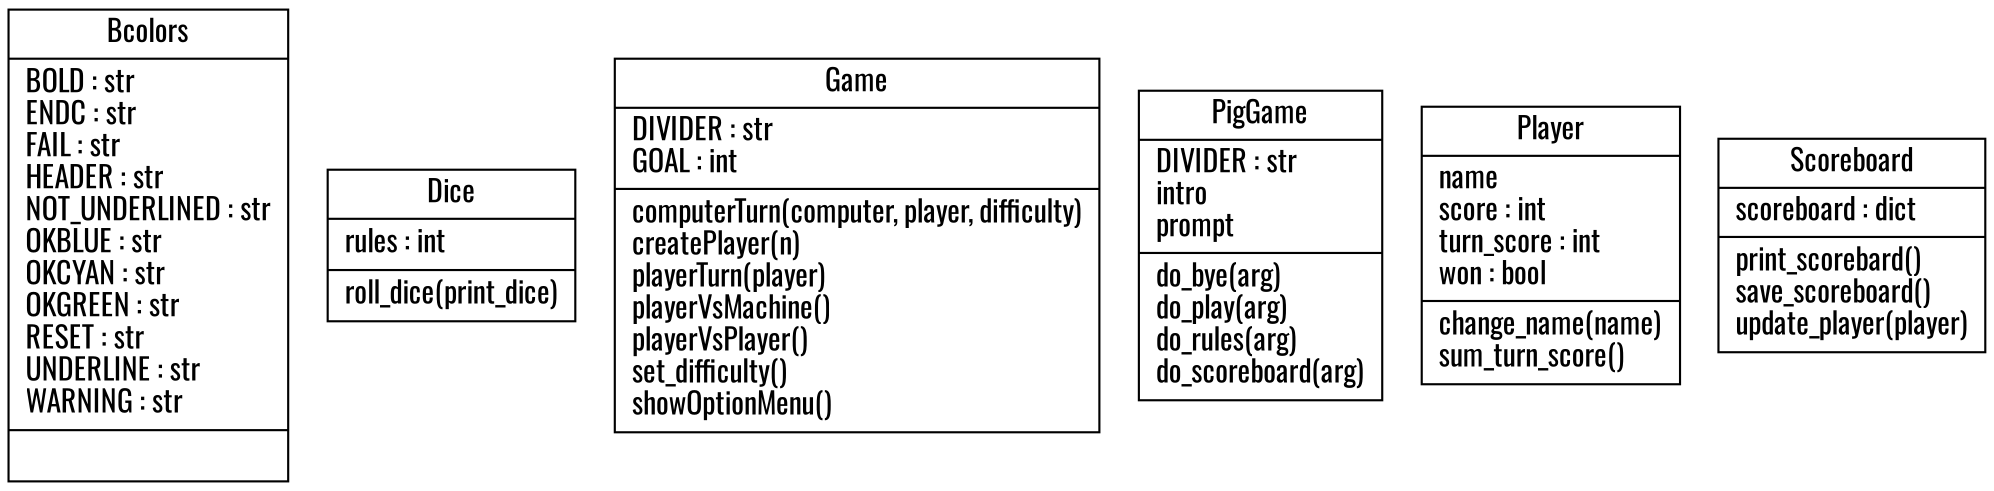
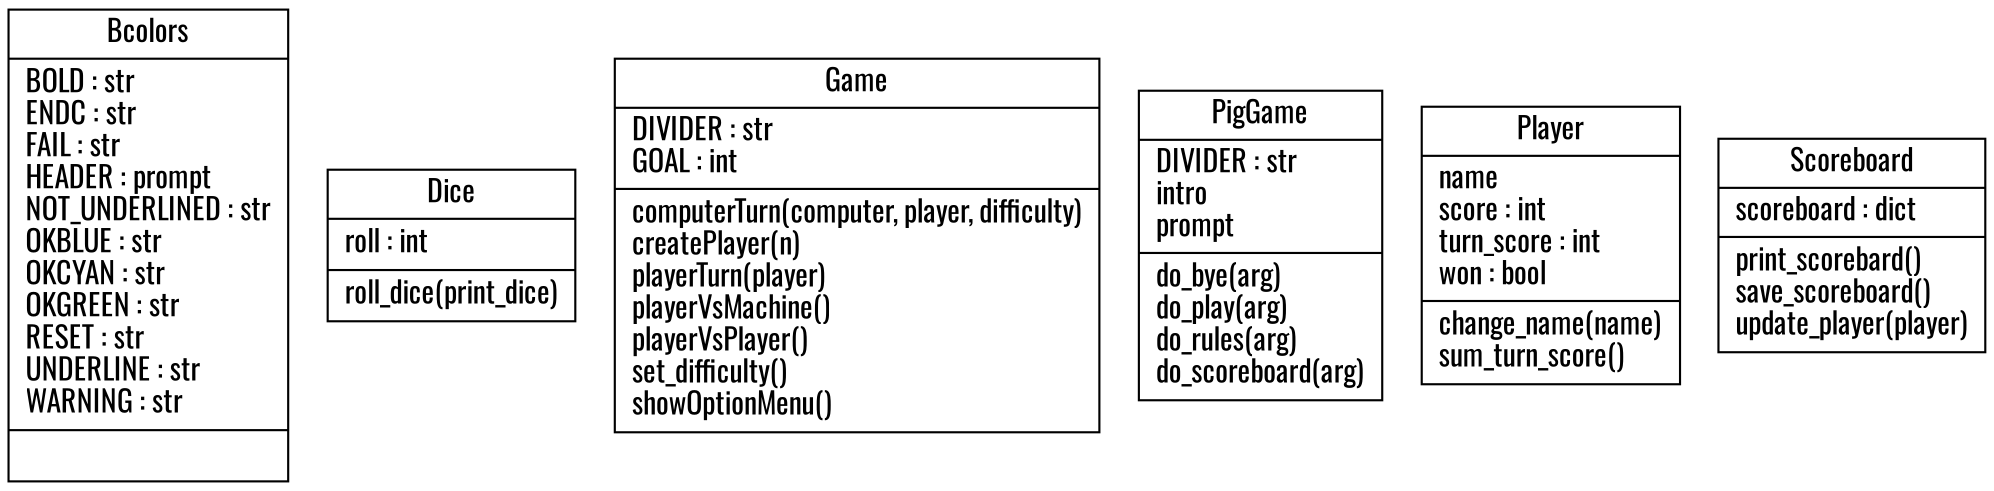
node "Bcolors": text "HEADER : str" -> "HEADER : prompt"
node "Dice": text "rules : int" -> "roll : int"
